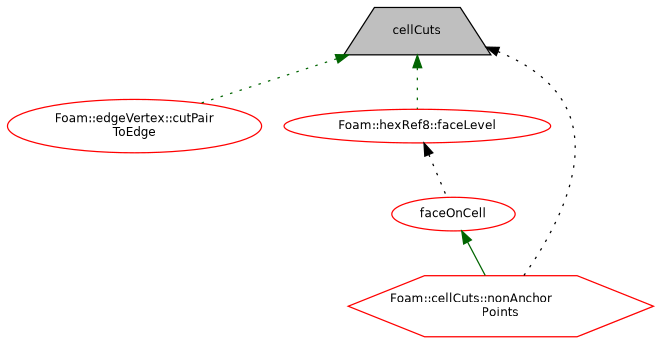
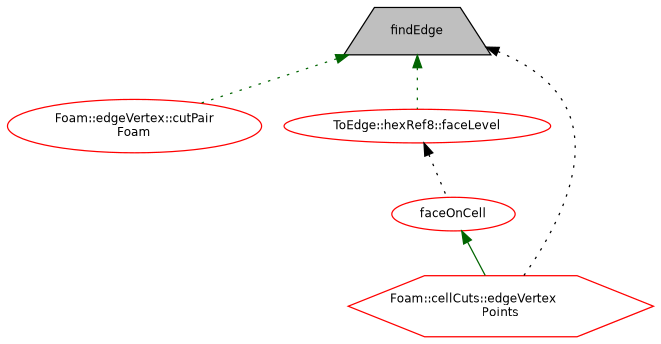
node "cellCuts": label "cellCuts" -> "findEdge"
node "Foam::edgeVertex::cutPair ToEdge": label "Foam::edgeVertex::cutPair ToEdge" -> "Foam::edgeVertex::cutPair Foam"
node "Foam::hexRef8::faceLevel": label "Foam::hexRef8::faceLevel" -> "ToEdge::hexRef8::faceLevel"
node "Foam::cellCuts::nonAnchor Points": label "Foam::cellCuts::nonAnchor Points" -> "Foam::cellCuts::edgeVertex Points"
